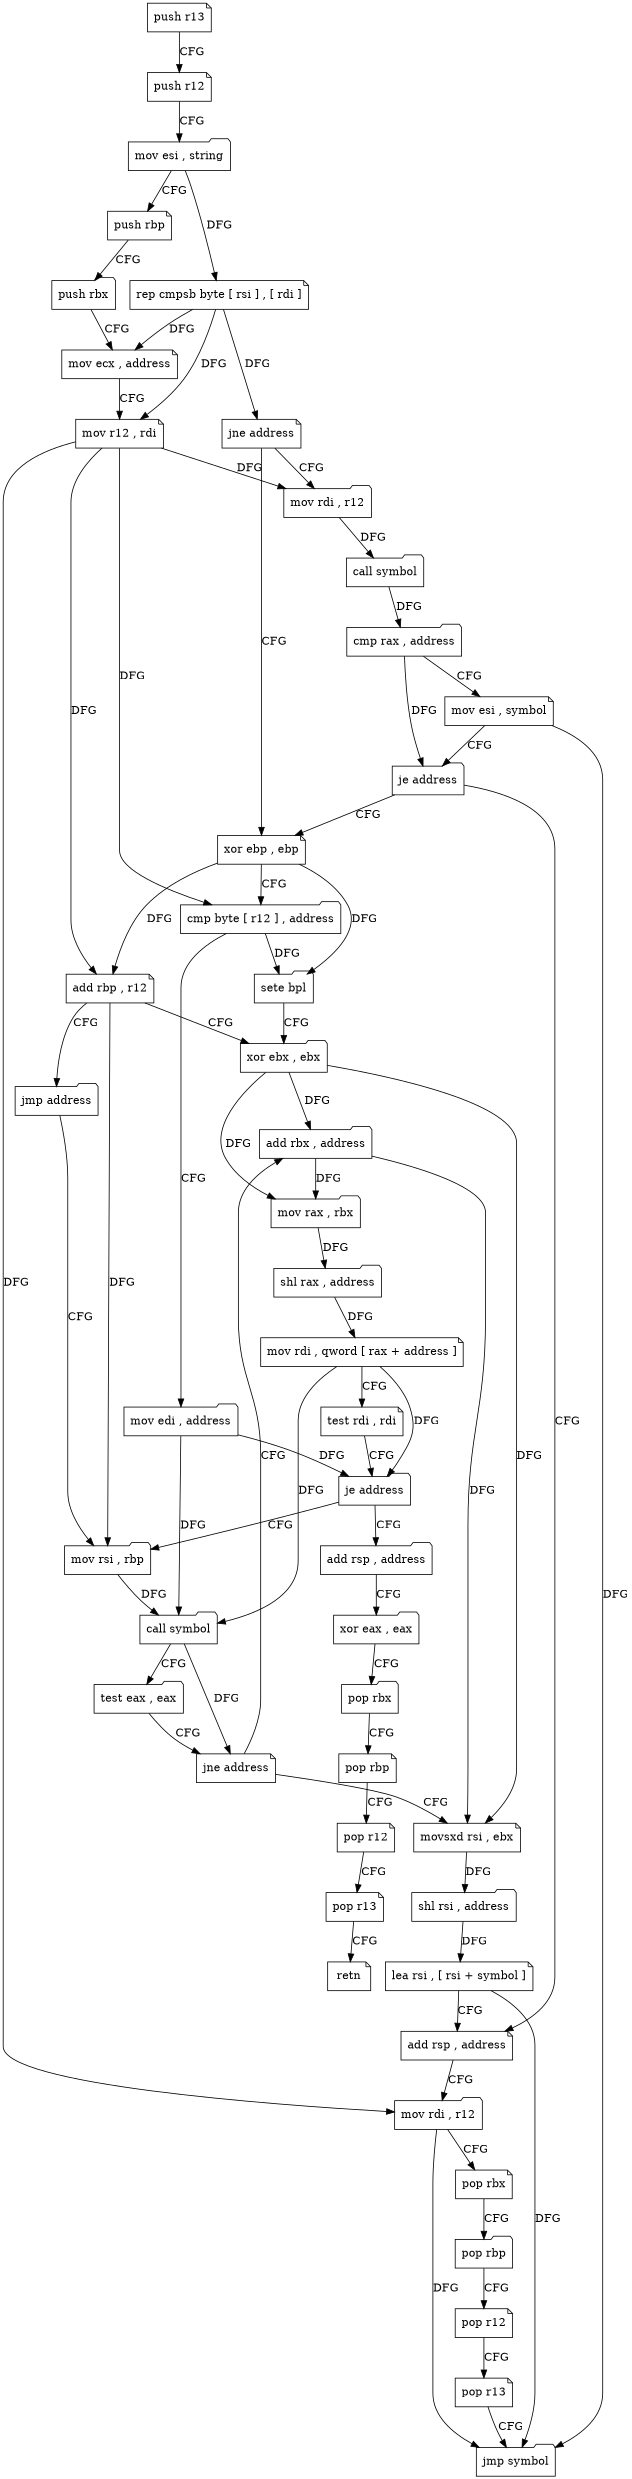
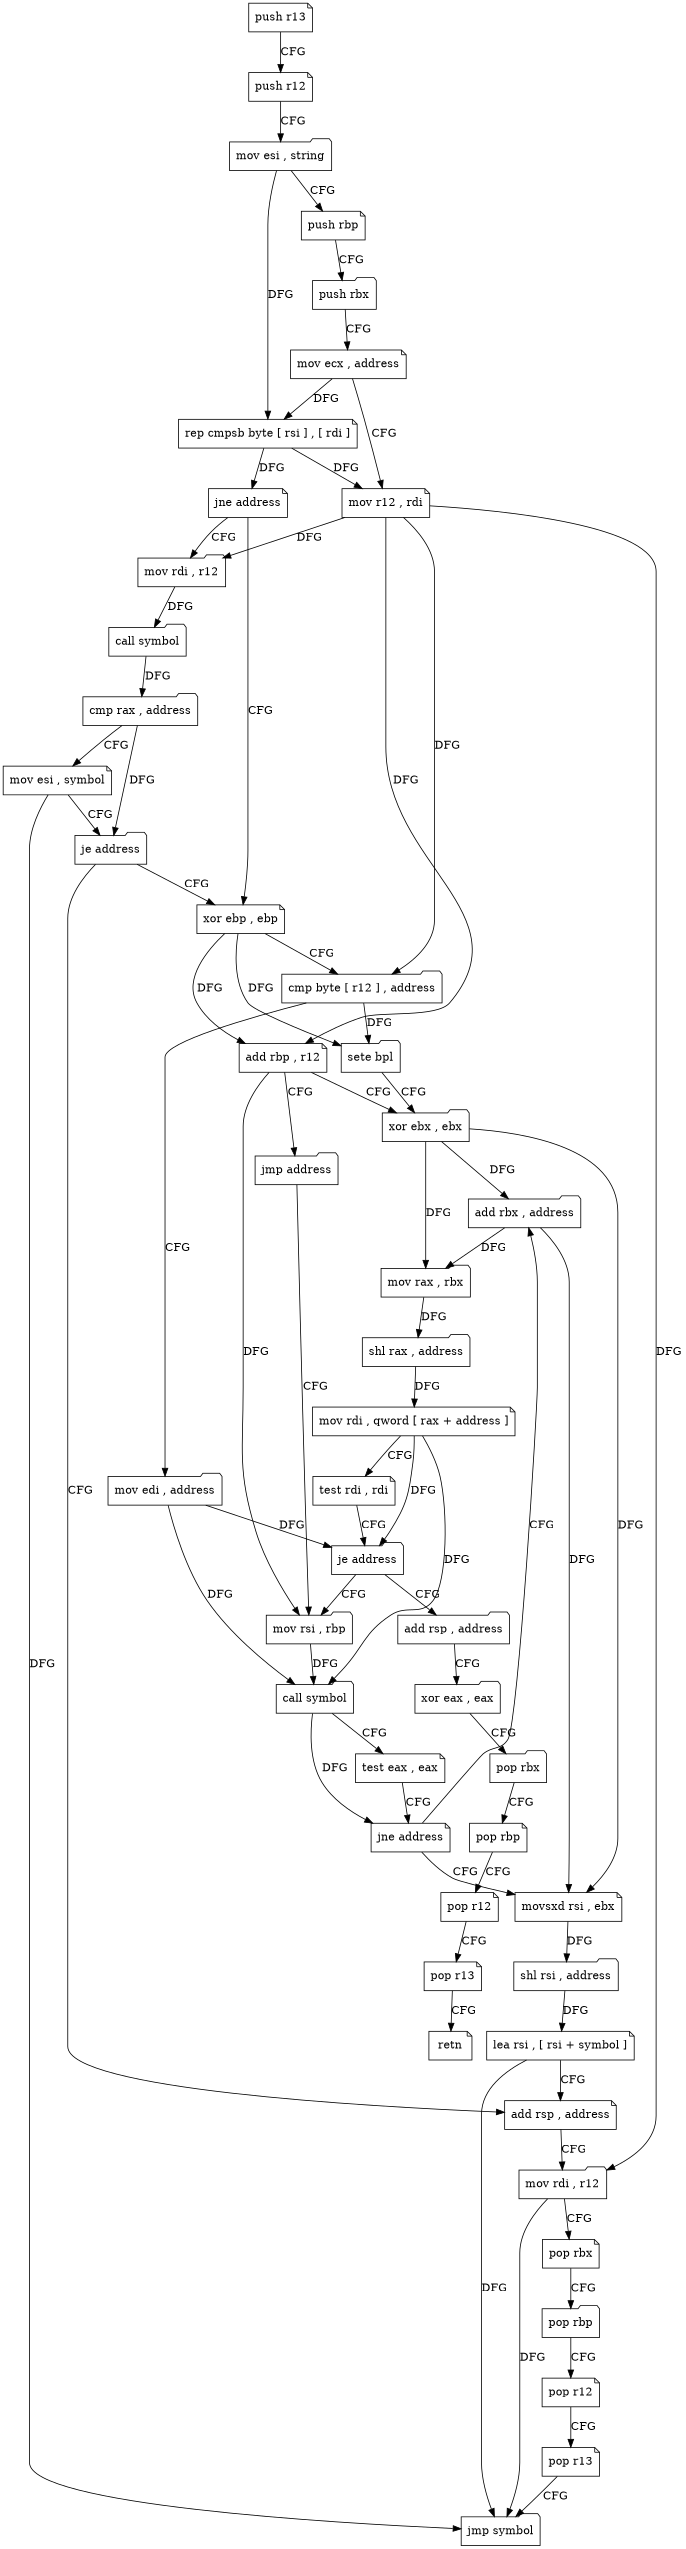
edge "rep cmpsb byte [ rsi ] , [ rdi ]" -> "mov ecx , address": reversed
node "test eax , eax": shape folder -> note
